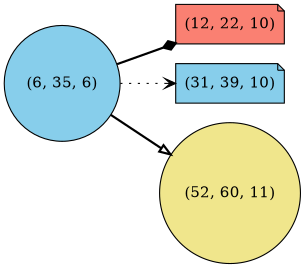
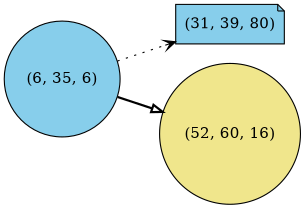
node "(12, 22, 10)": removed
node "(31, 39, 10)": label "(31, 39, 10)" -> "(31, 39, 80)"
node "(52, 60, 11)": label "(52, 60, 11)" -> "(52, 60, 16)"
